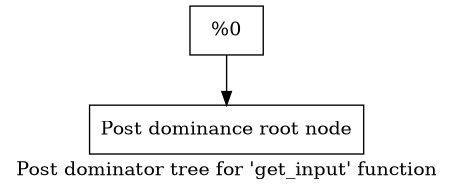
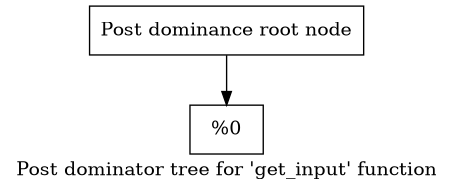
edge "%0" -> "Post dominance root node": reversed
